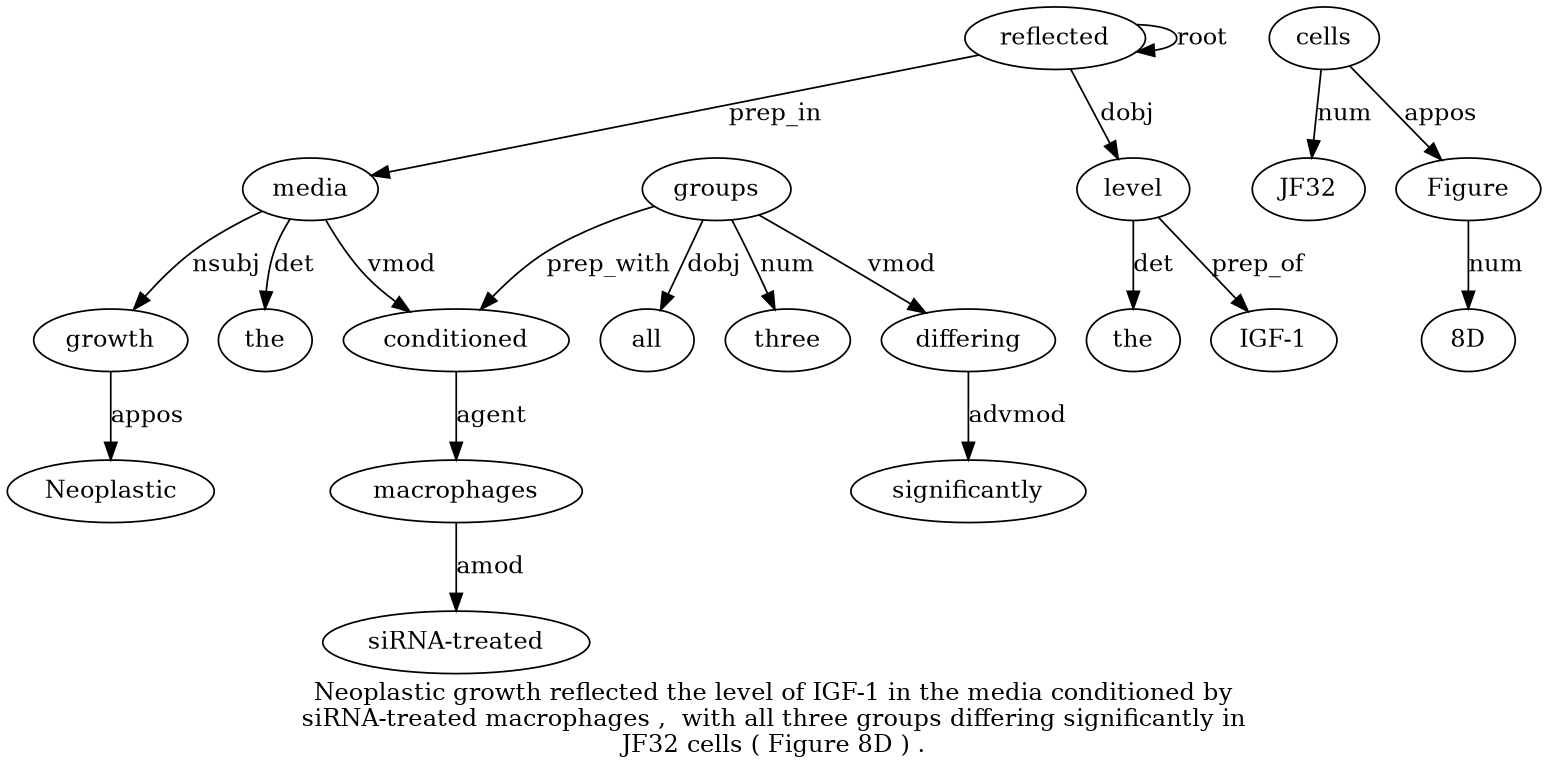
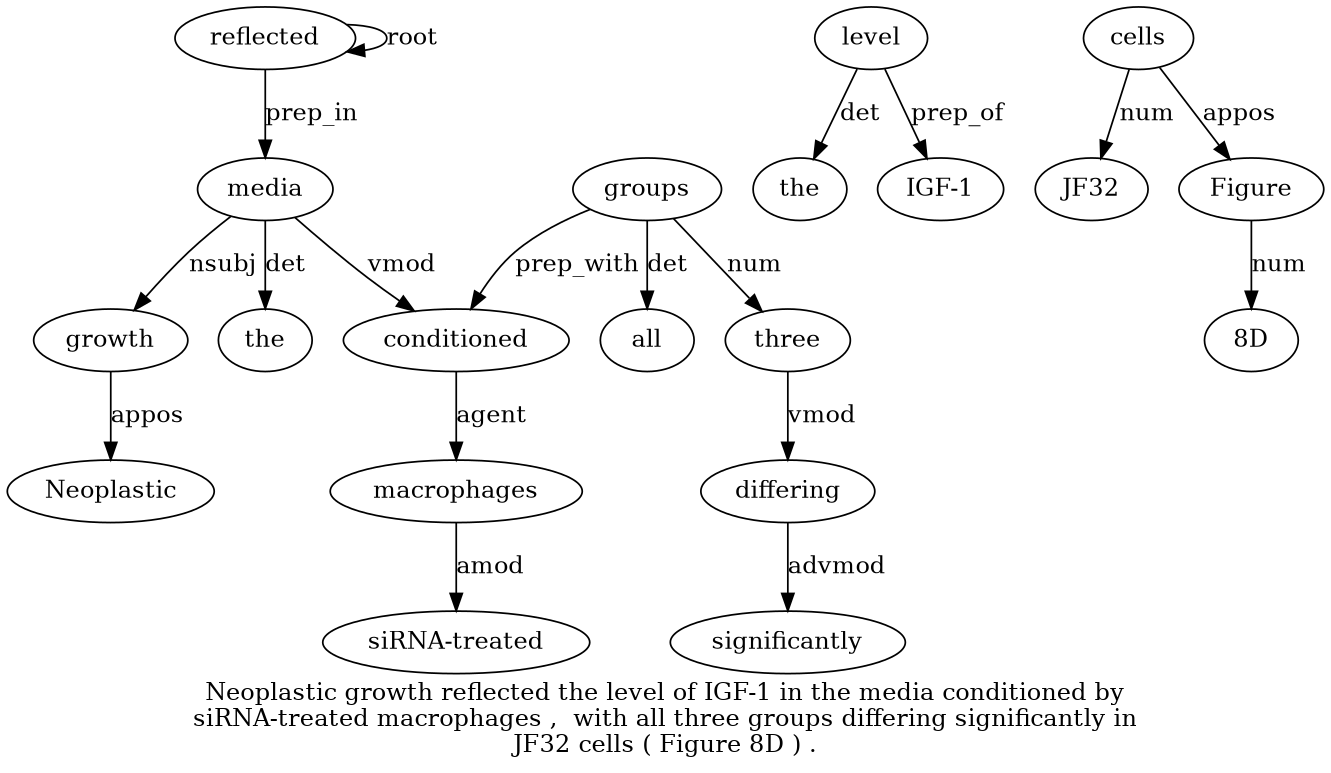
edge "reflected" -> "level": removed, label "dobj"
edge "groups" -> "differing": now "three" -> "differing"
edge "groups" -> "all": label "dobj" -> "det"
